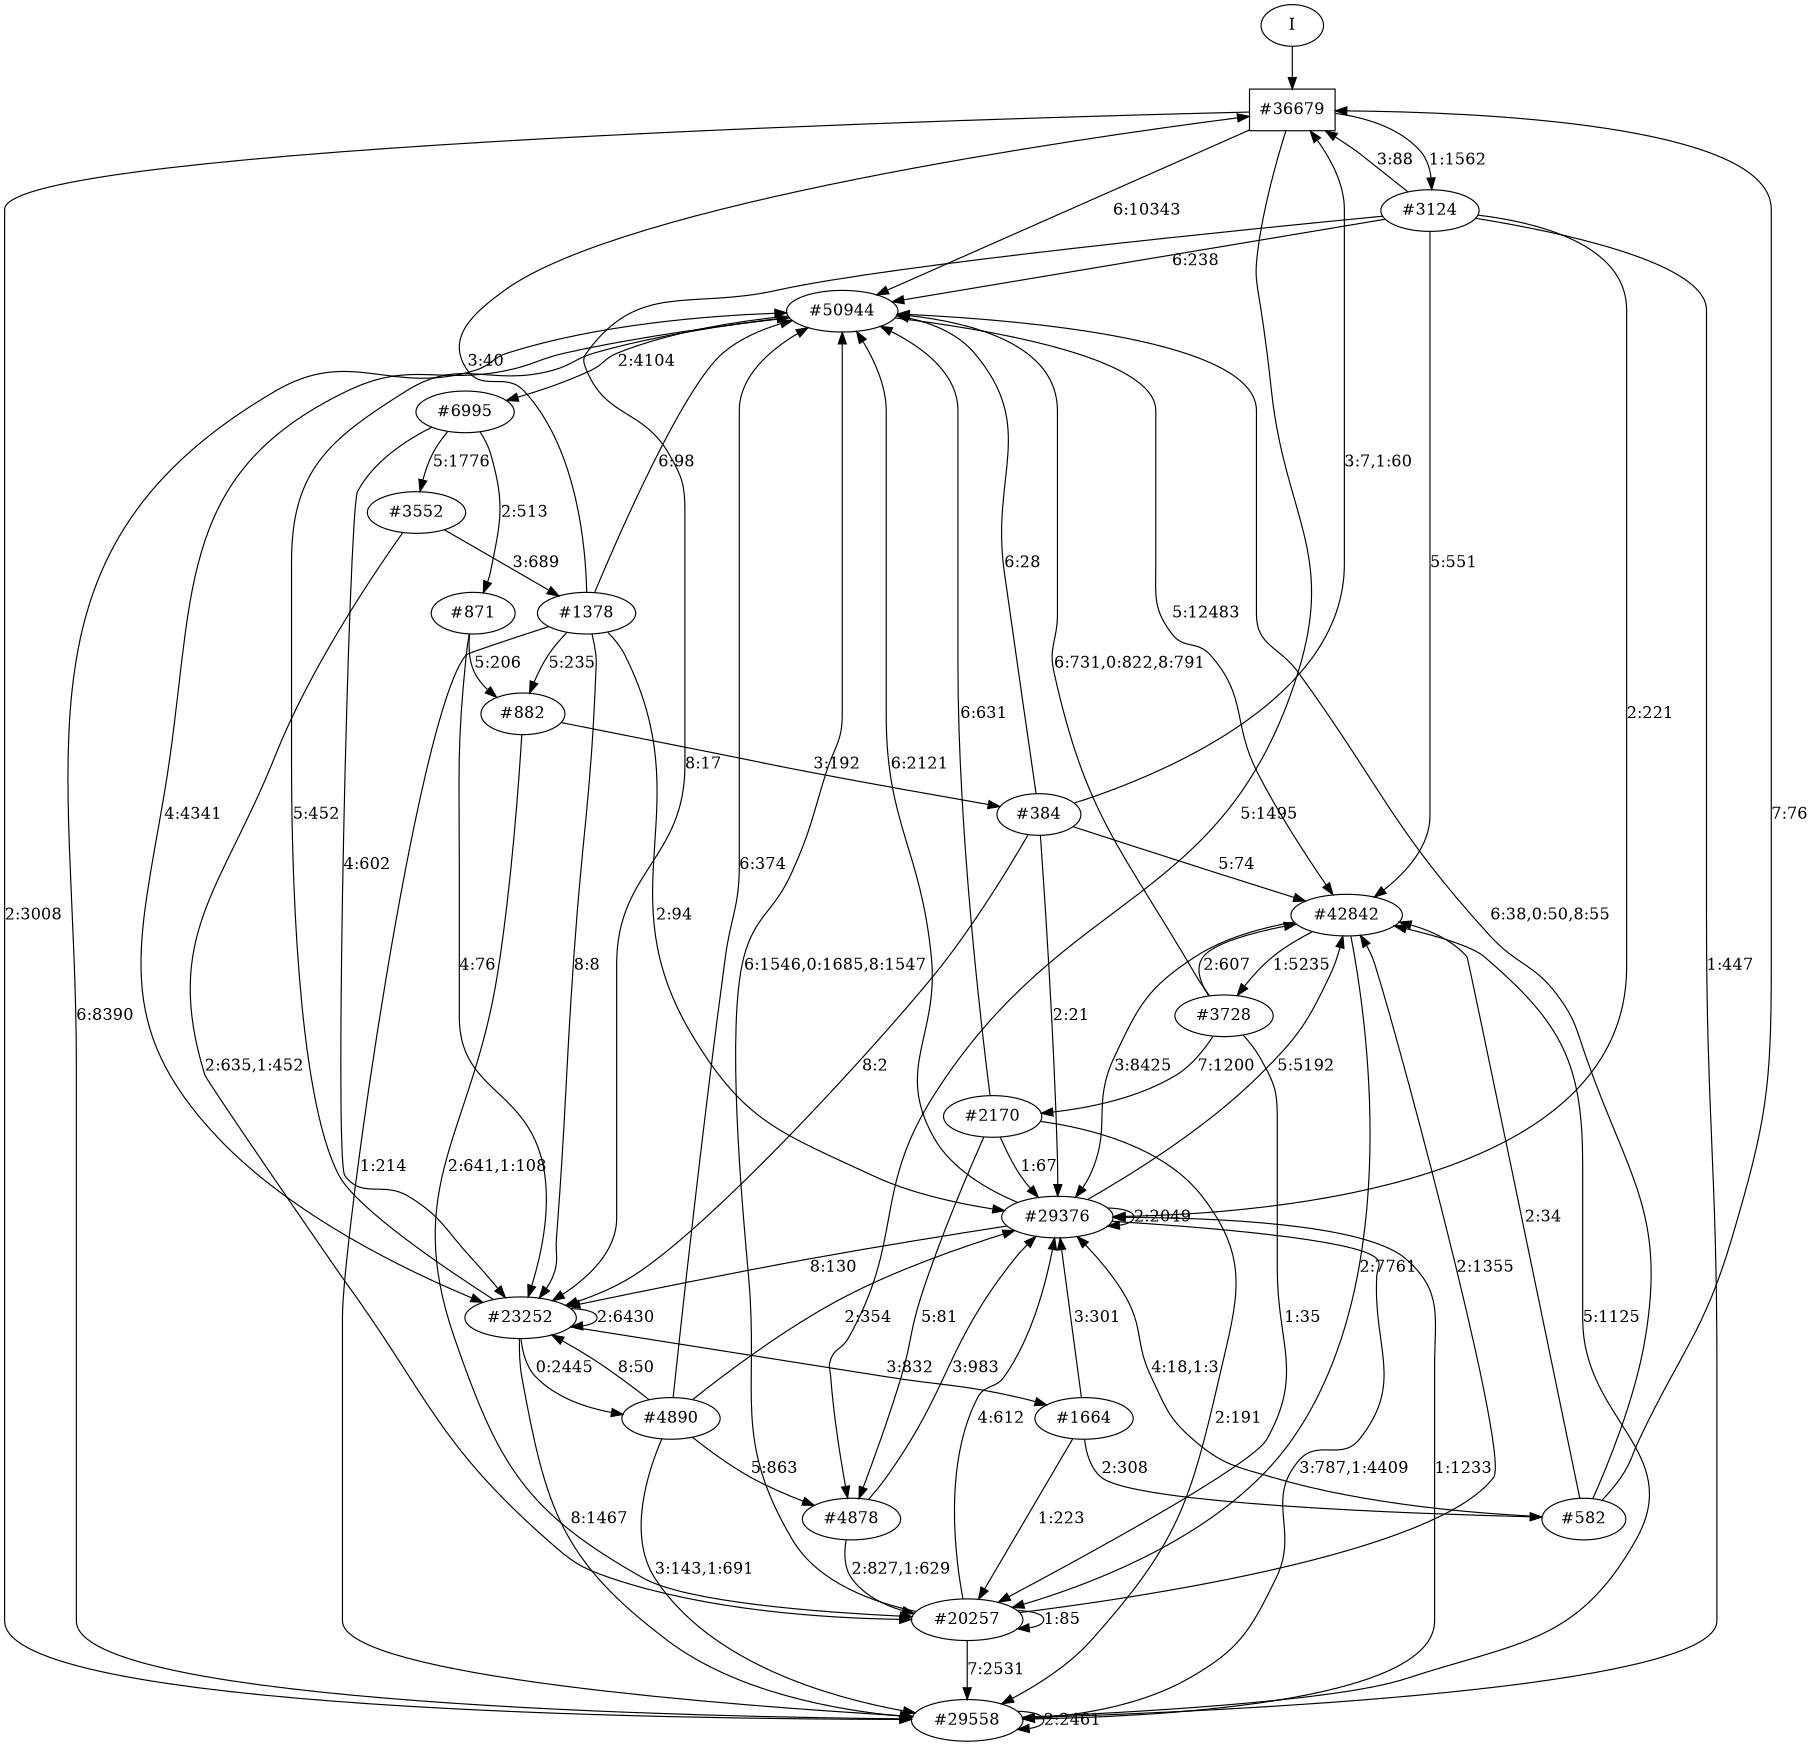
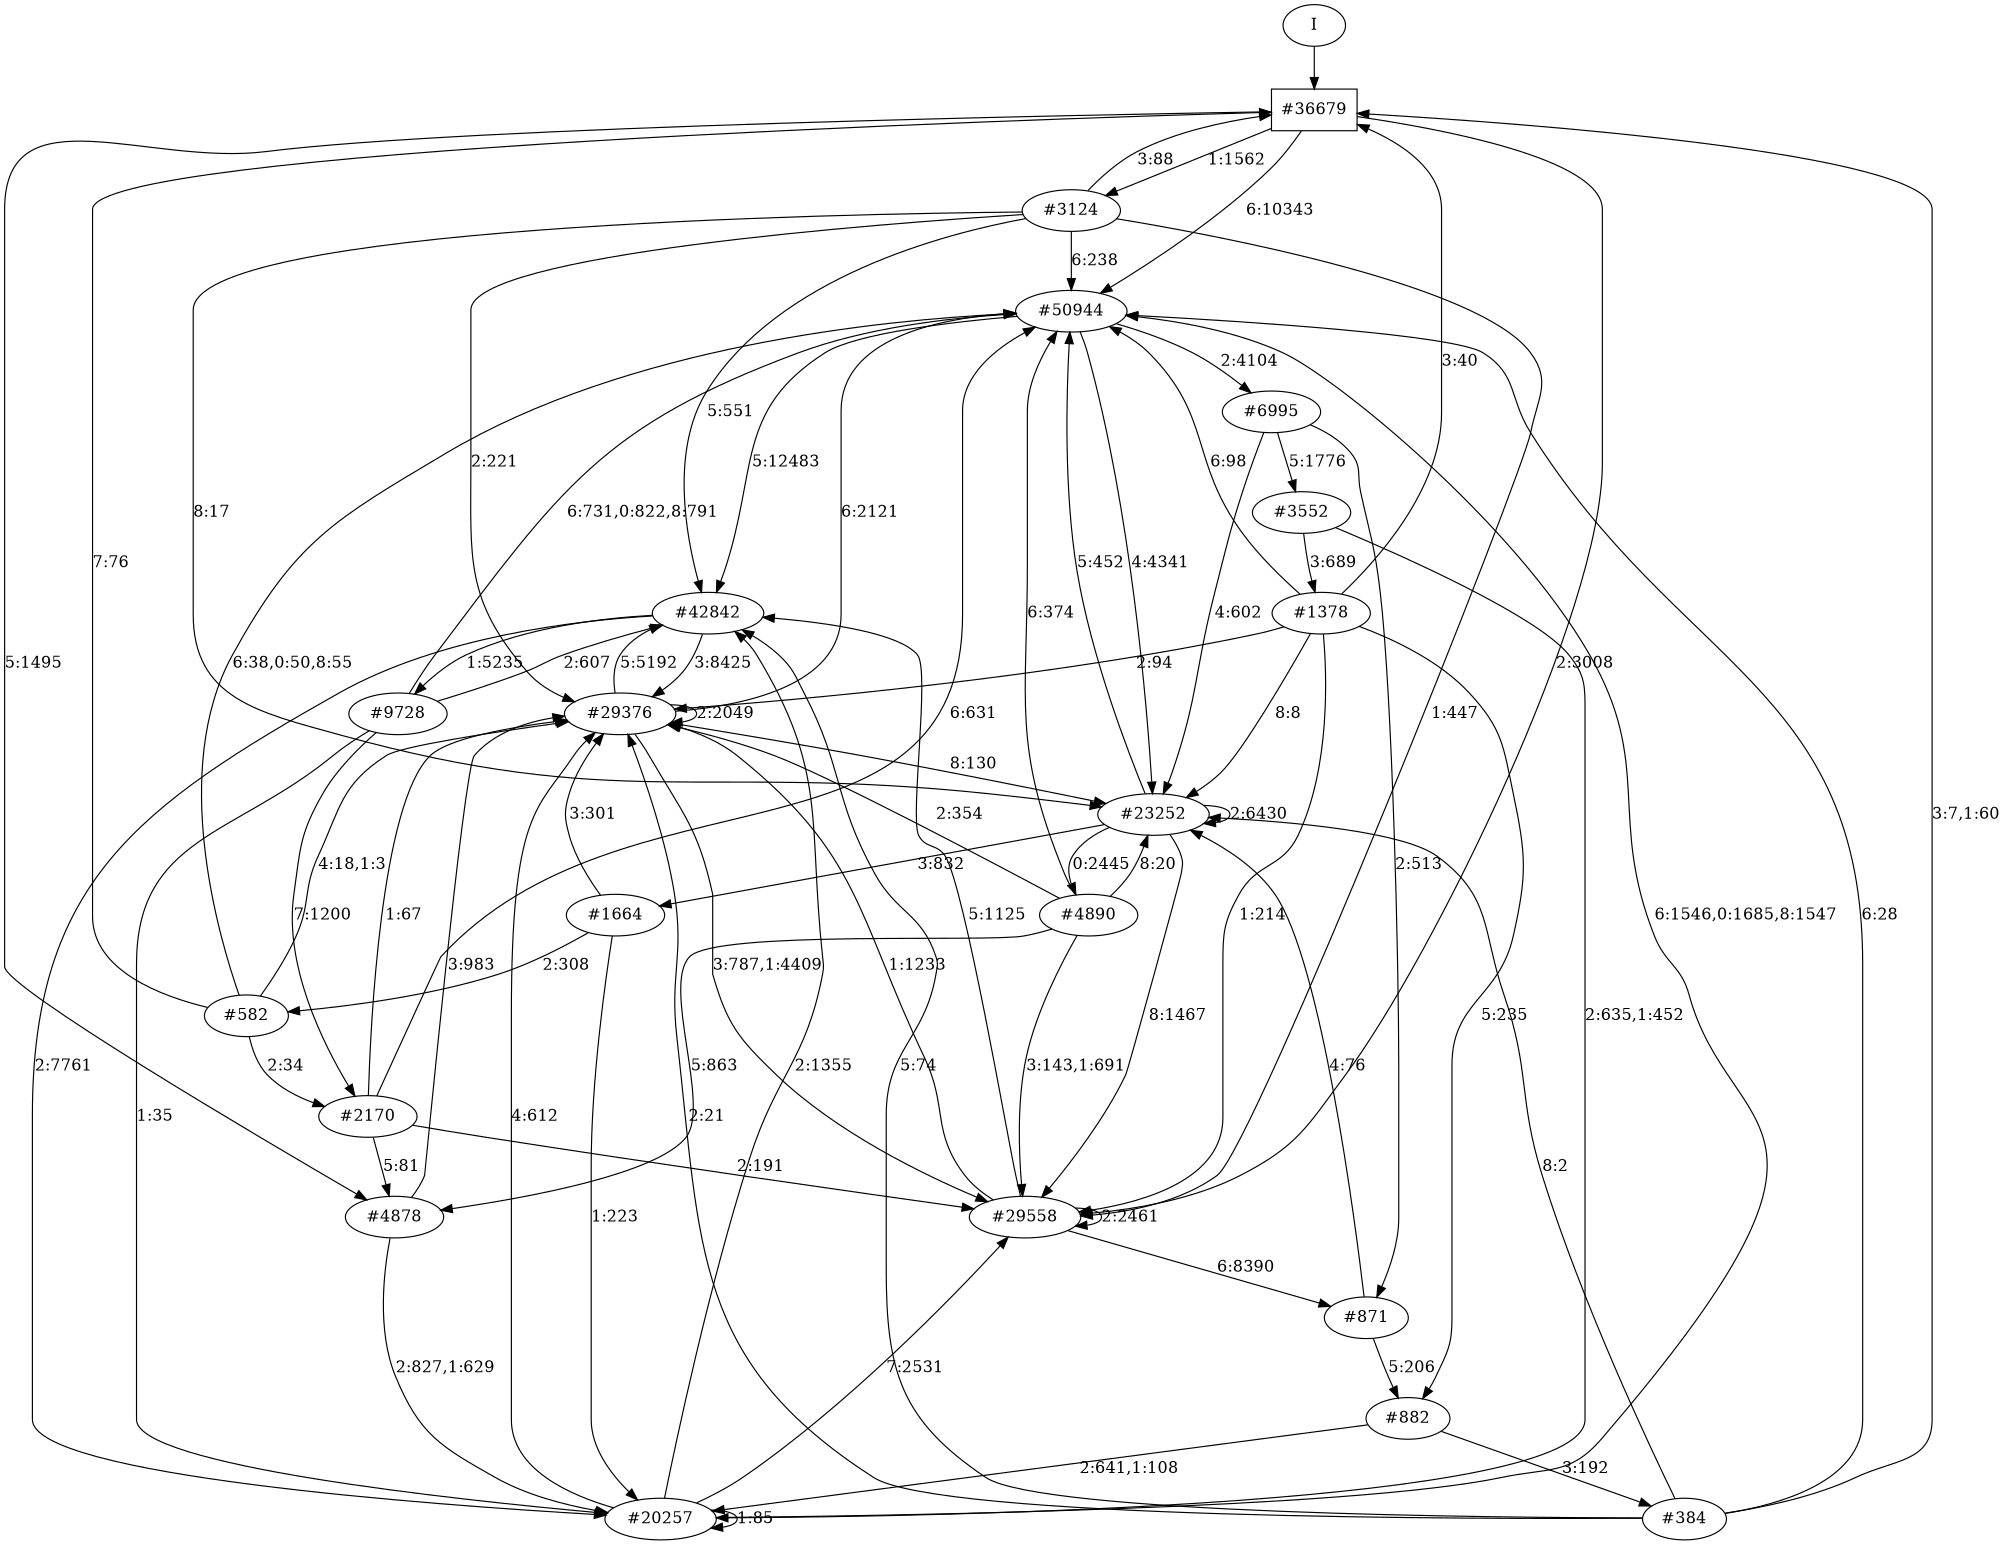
node "#3728": label "#3728" -> "#9728"
edge "#29558" -> "#50944": now "#29558" -> "#871"
edge "#582" -> "#42842": now "#582" -> "#2170"
edge "#4890" -> "#23252": label "8:50" -> "8:20"
